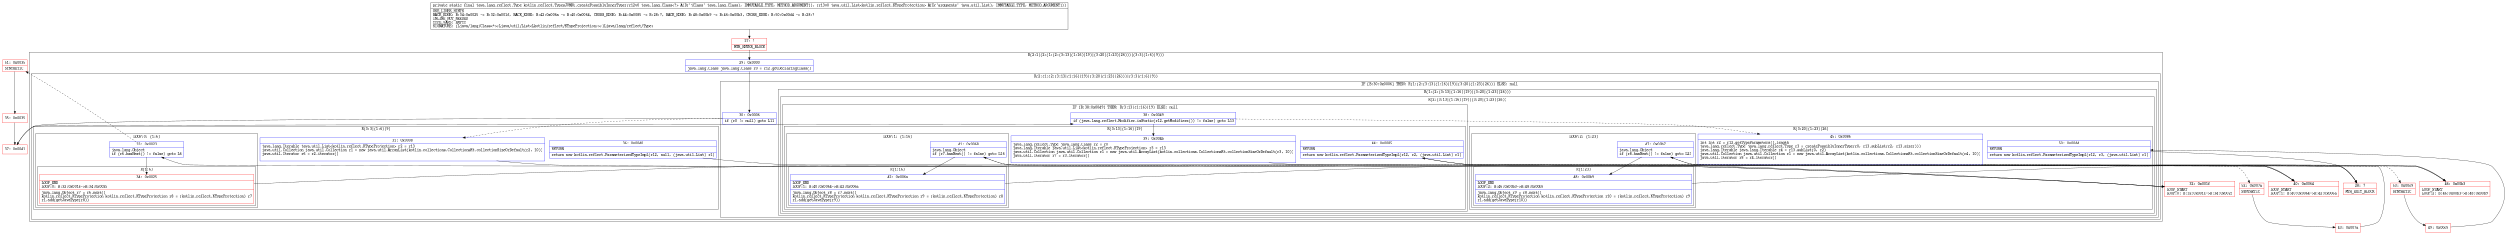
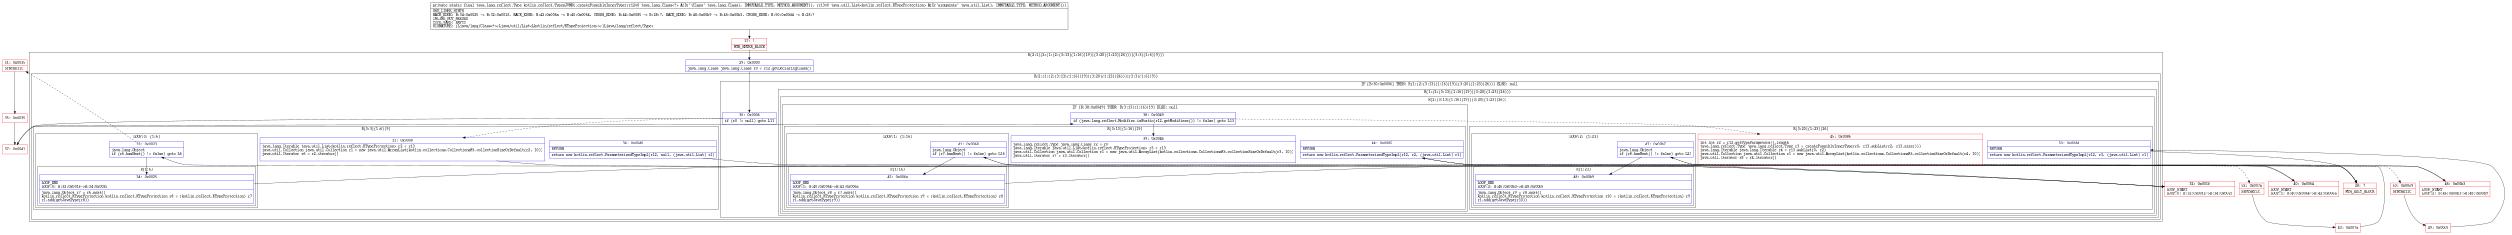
node "45: 0x0086": color blue -> red
edge "39: 0x004b" -> "40: 0x0064": removed
edge "48: 0x00b9" -> "46: 0x00b3": removed
node "34: 0x0025": color red -> blue
